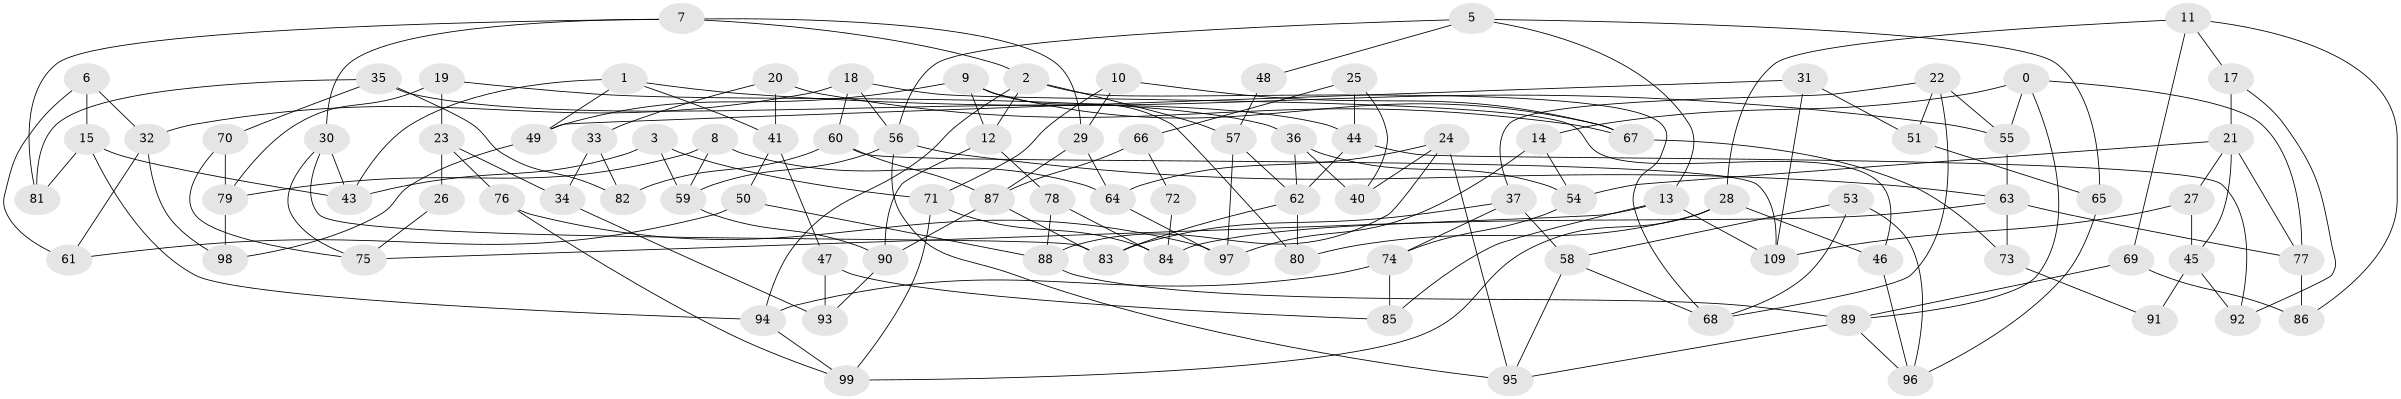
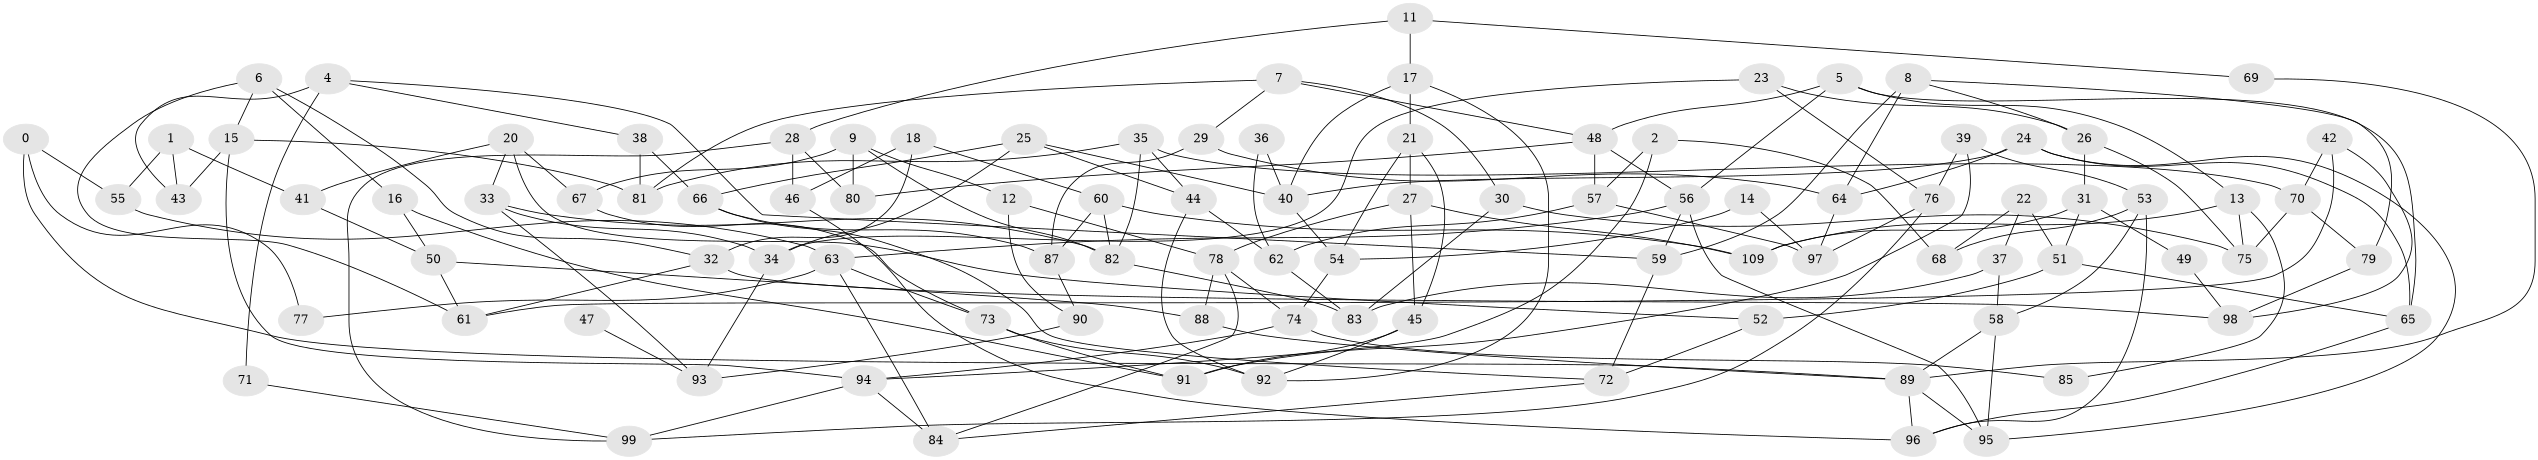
edge "7" -- "2": now "7" -- "48"
node "19": removed
node "10": removed
edge "8" -- "26": added
edge "1" -- "49": removed
edge "9" -- "49": now "9" -- "82"
edge "2" -- "12": removed
edge "22" -- "55": removed
edge "0" -- "14": removed
edge "18" -- "56": now "48" -- "56"
edge "17" -- "40": added
node "38": added
node "3": label "3" -> "4"
node "39": added
node "42": added
edge "30" -- "43": removed
edge "36" -- "54": now "40" -- "54"
edge "26" -- "31": added
node "16": added
edge "41" -- "47": removed
edge "21" -- "77": removed
edge "25" -- "34": added
edge "27" -- "78": added
edge "71" -- "84": now "94" -- "84"
edge "59" -- "90": now "59" -- "72"
edge "87" -- "83": now "82" -- "83"
edge "62" -- "80": now "48" -- "80"
edge "37" -- "74": now "78" -- "74"
edge "24" -- "88": now "24" -- "65"
edge "33" -- "93": added
edge "58" -- "68": now "58" -- "89"
edge "47" -- "85": removed
node "52": added
node "86": removed
edge "73" -- "92": added
